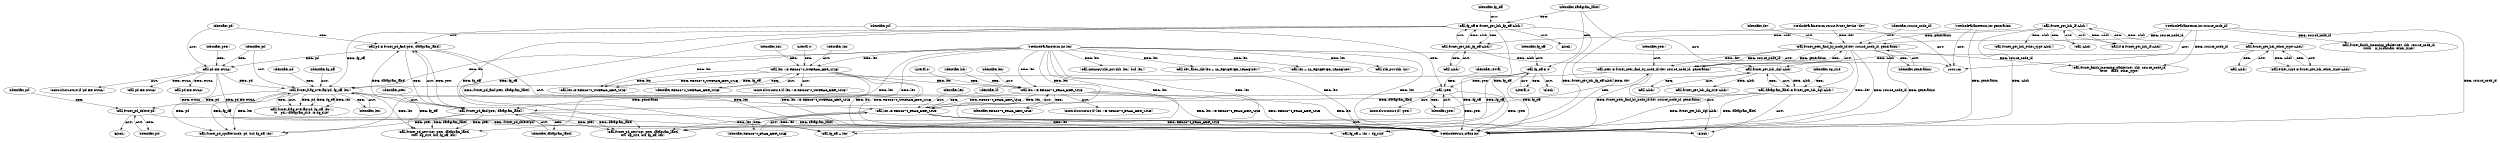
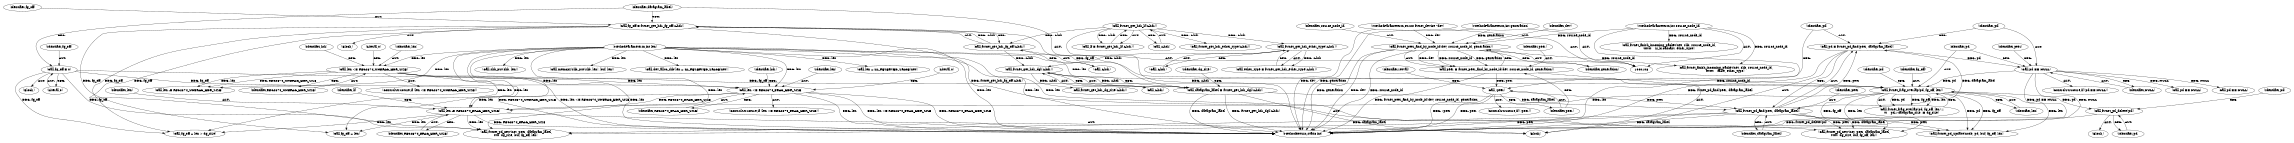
node "(Call,skb_put(skb, int))": label "(Call,skb_put(skb, int))" -> "(Call,skb_put(skb, len))"
node "(Identifier,NULL)": added
edge "(Call,!peer)" -> "(Call,fwnet_pd_find(peer, datagram_label))": label "DDG: generation" -> "DDG: peer"
edge "(Call,fg_off = 0)" -> "(Call,fg_off + len)": now "(Call,fg_off = 0)" -> "(Call,len <= RFC2374_FRAG_HDR_SIZE)"
